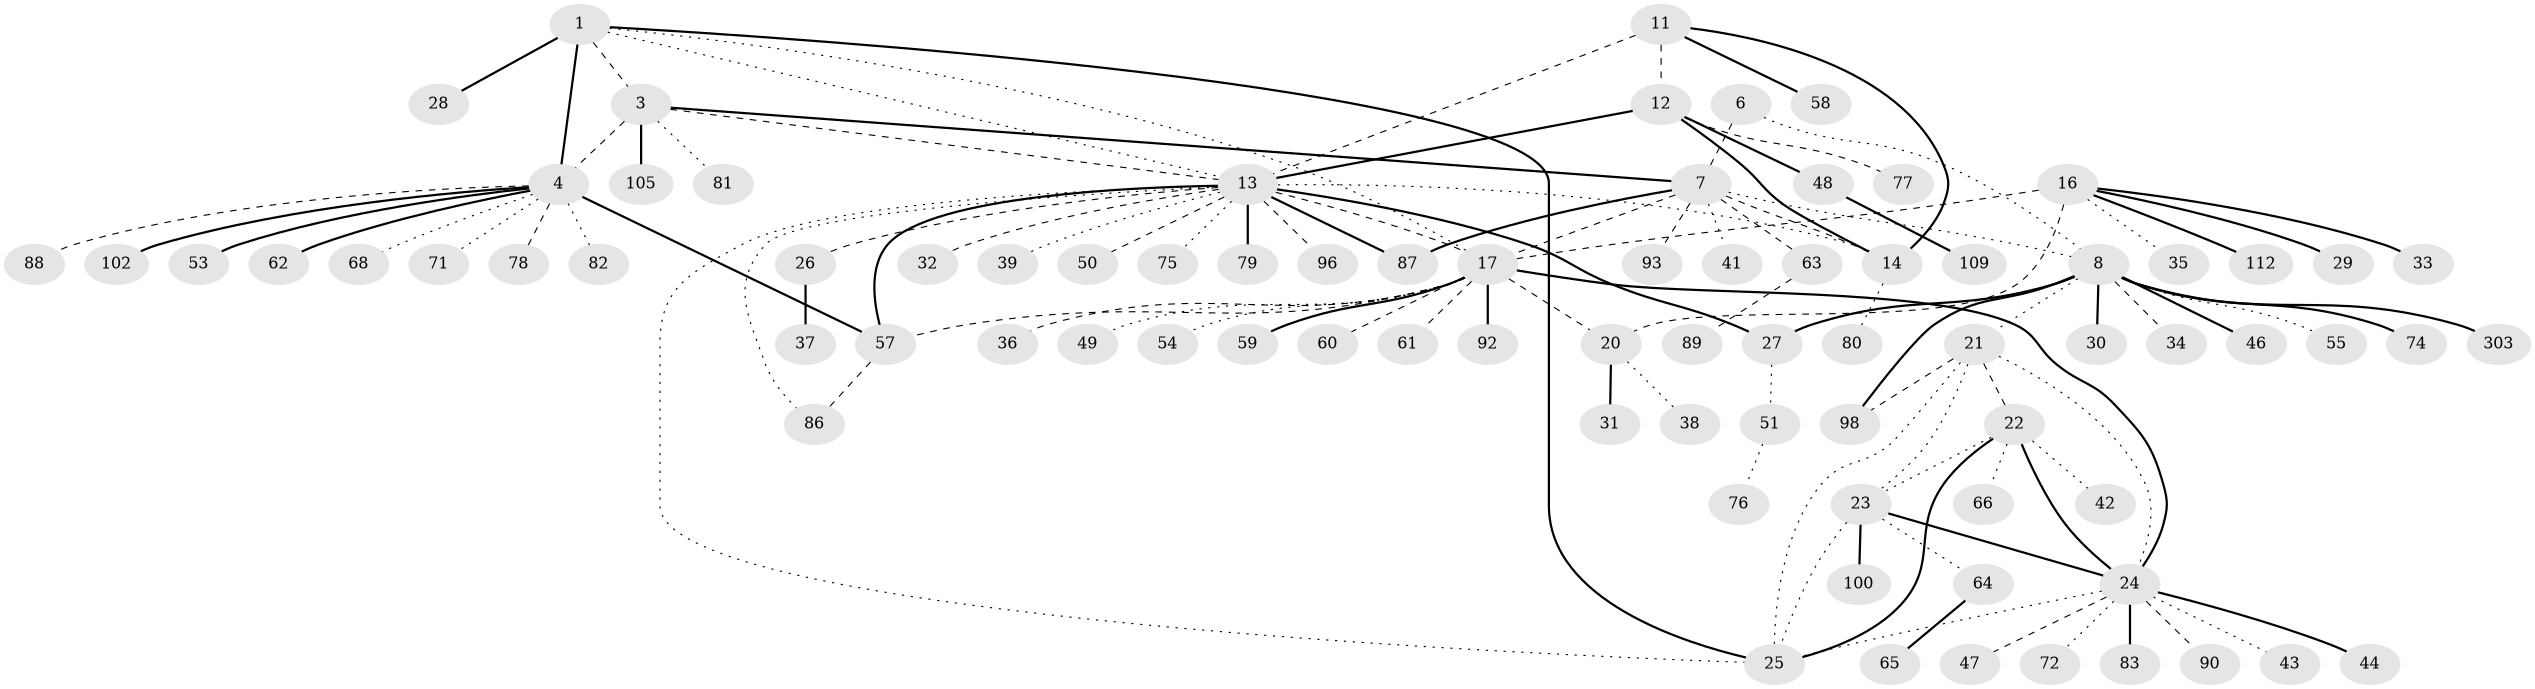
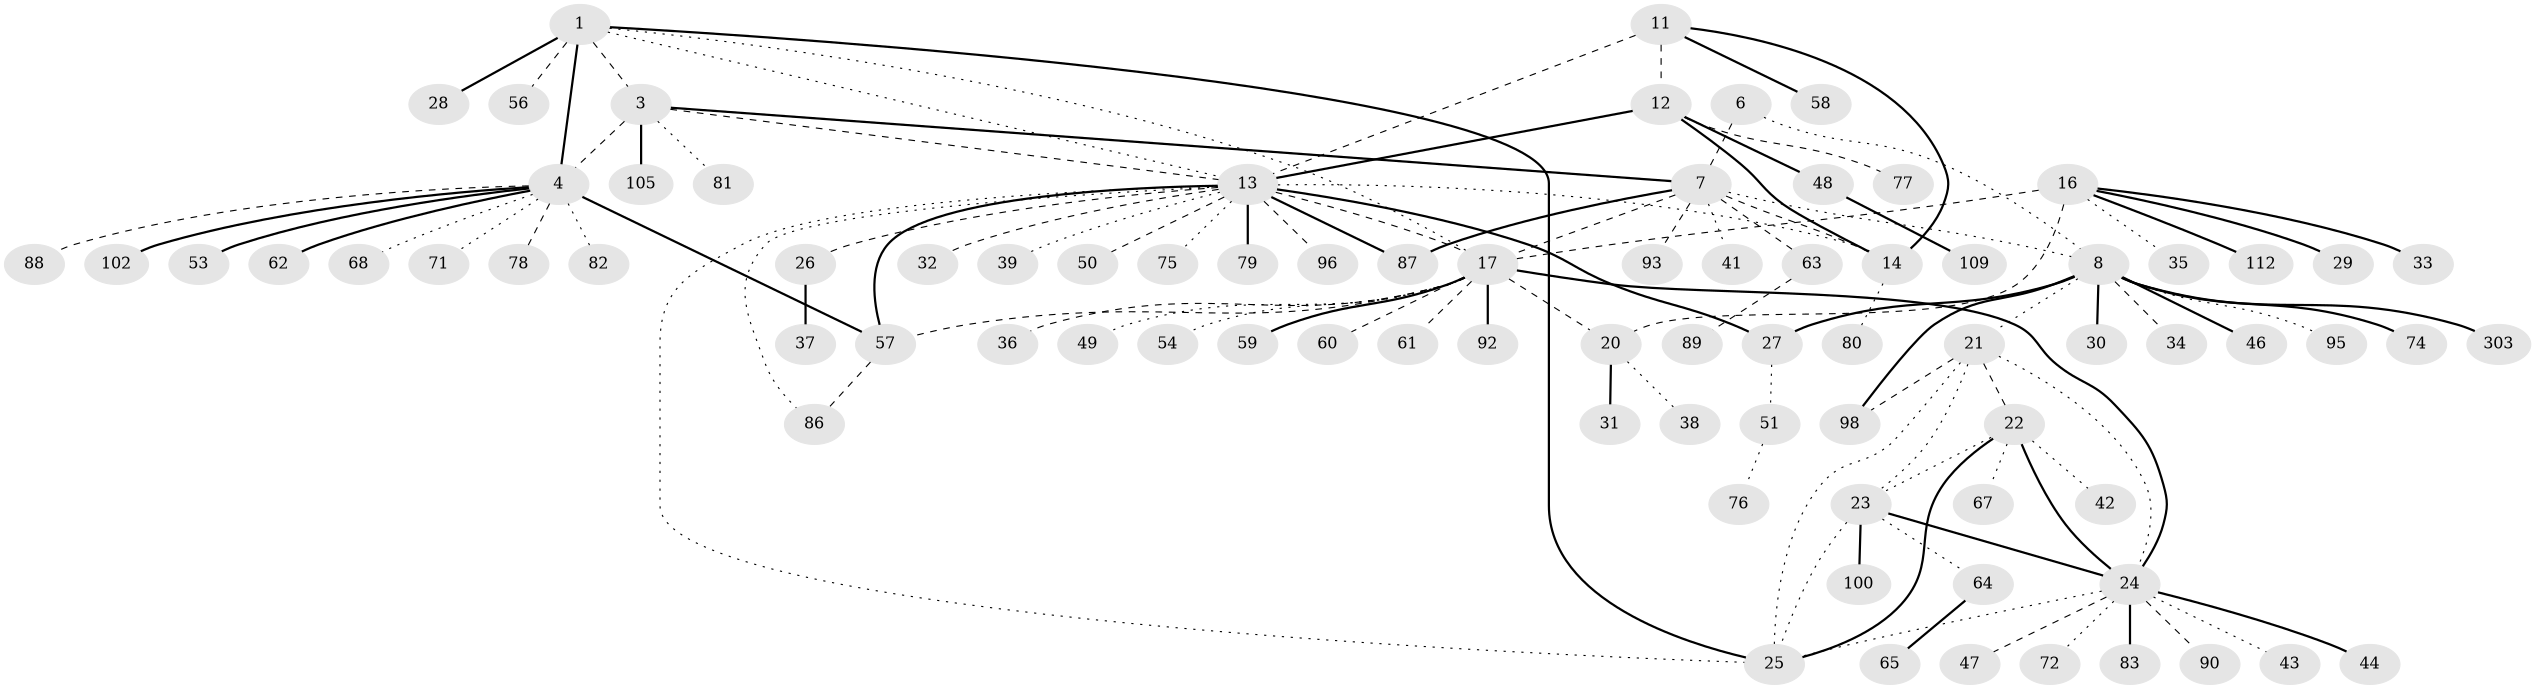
node "56": added
node "55": label "55" -> "95"
node "66": label "66" -> "67"
